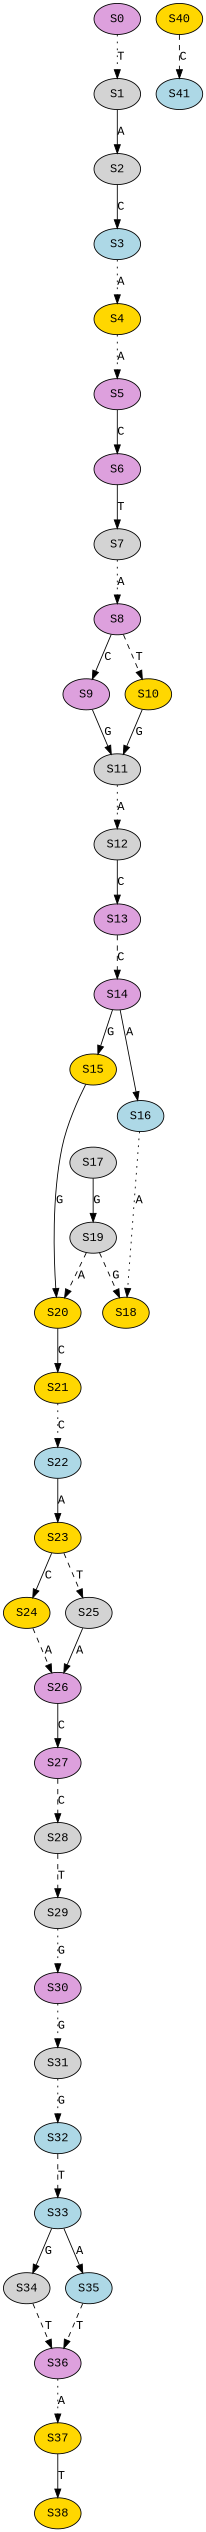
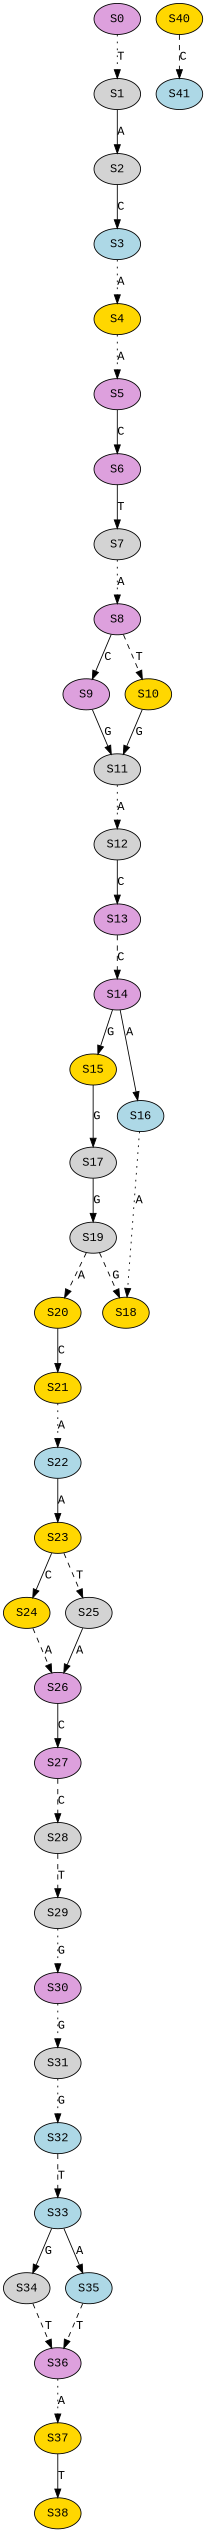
edge "S15" -> "S20": now "S15" -> "S17"
edge "S21" -> "S22": label "C" -> "A"
